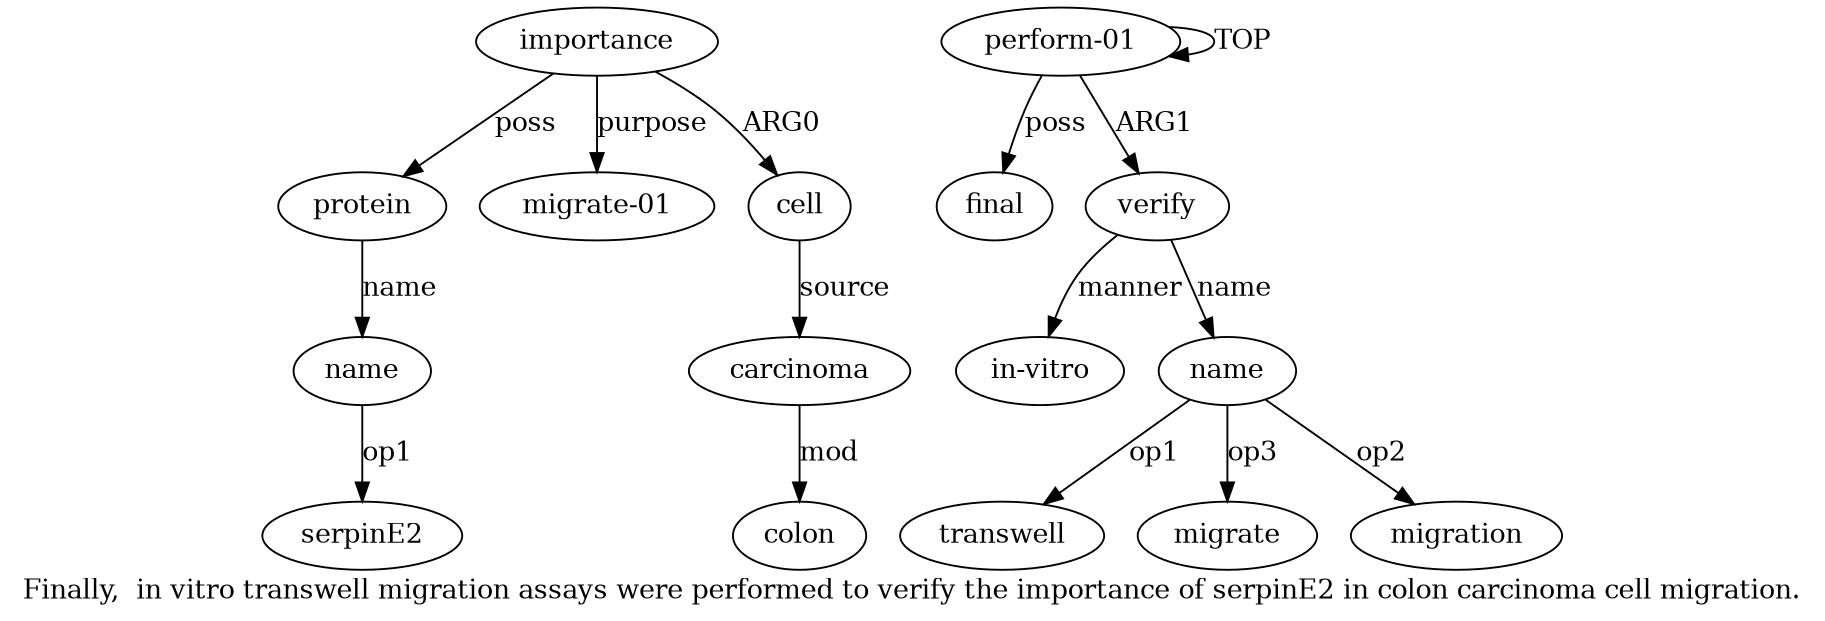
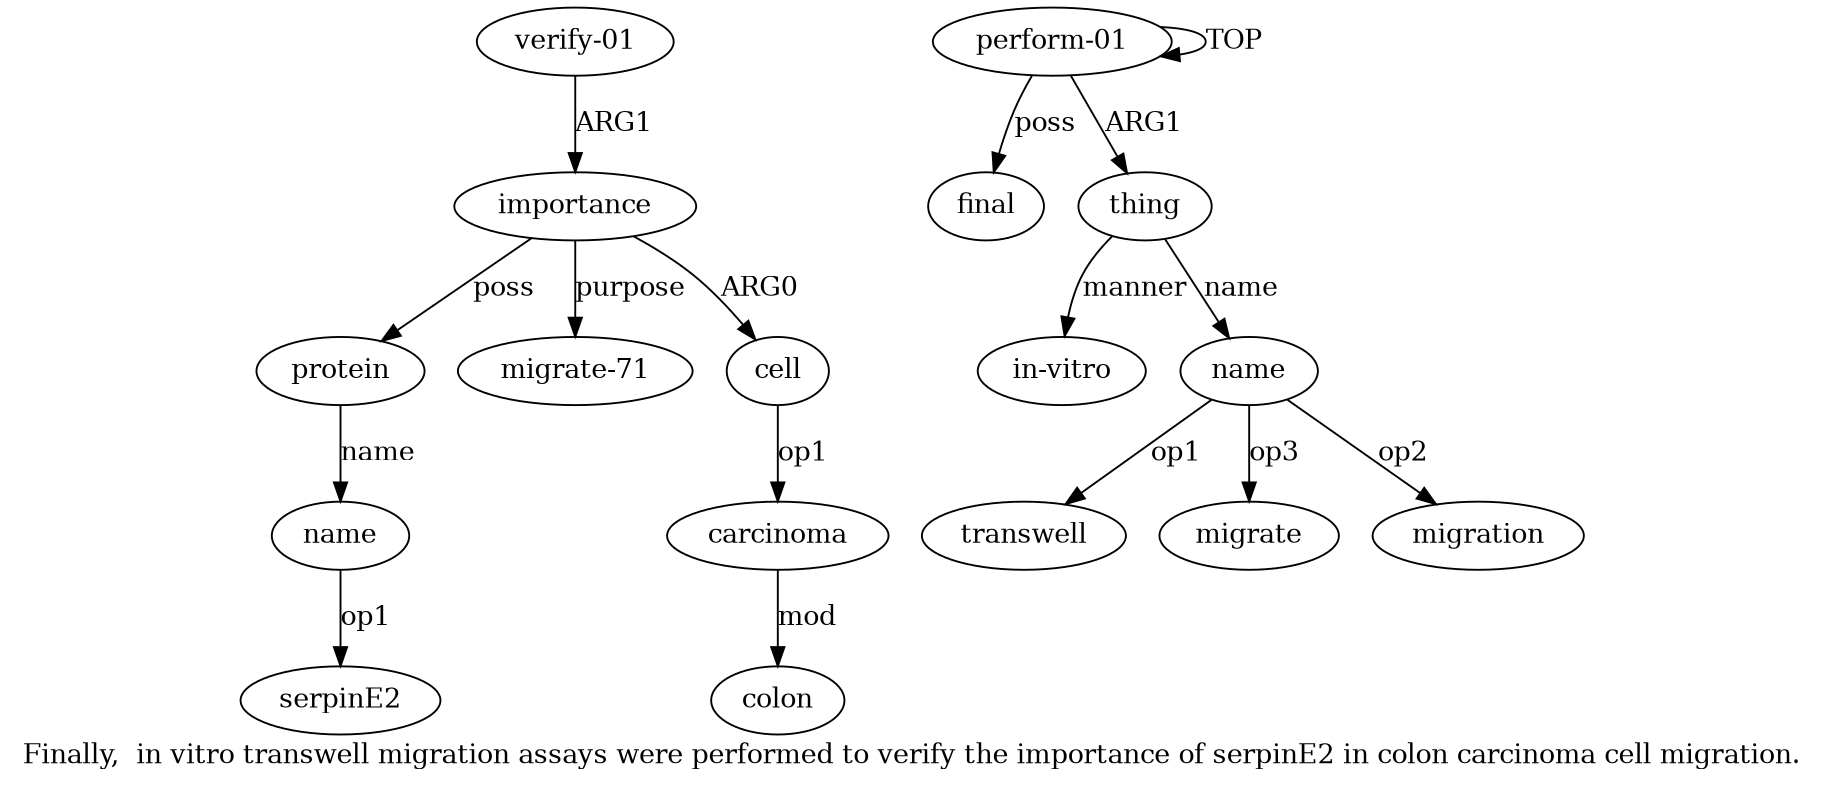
node "verify-01": added
node "migrate-01": label "migrate-01" -> "migrate-71"
node "verify": label "verify" -> "thing"
edge "cell" -> "carcinoma": label "source" -> "op1"
